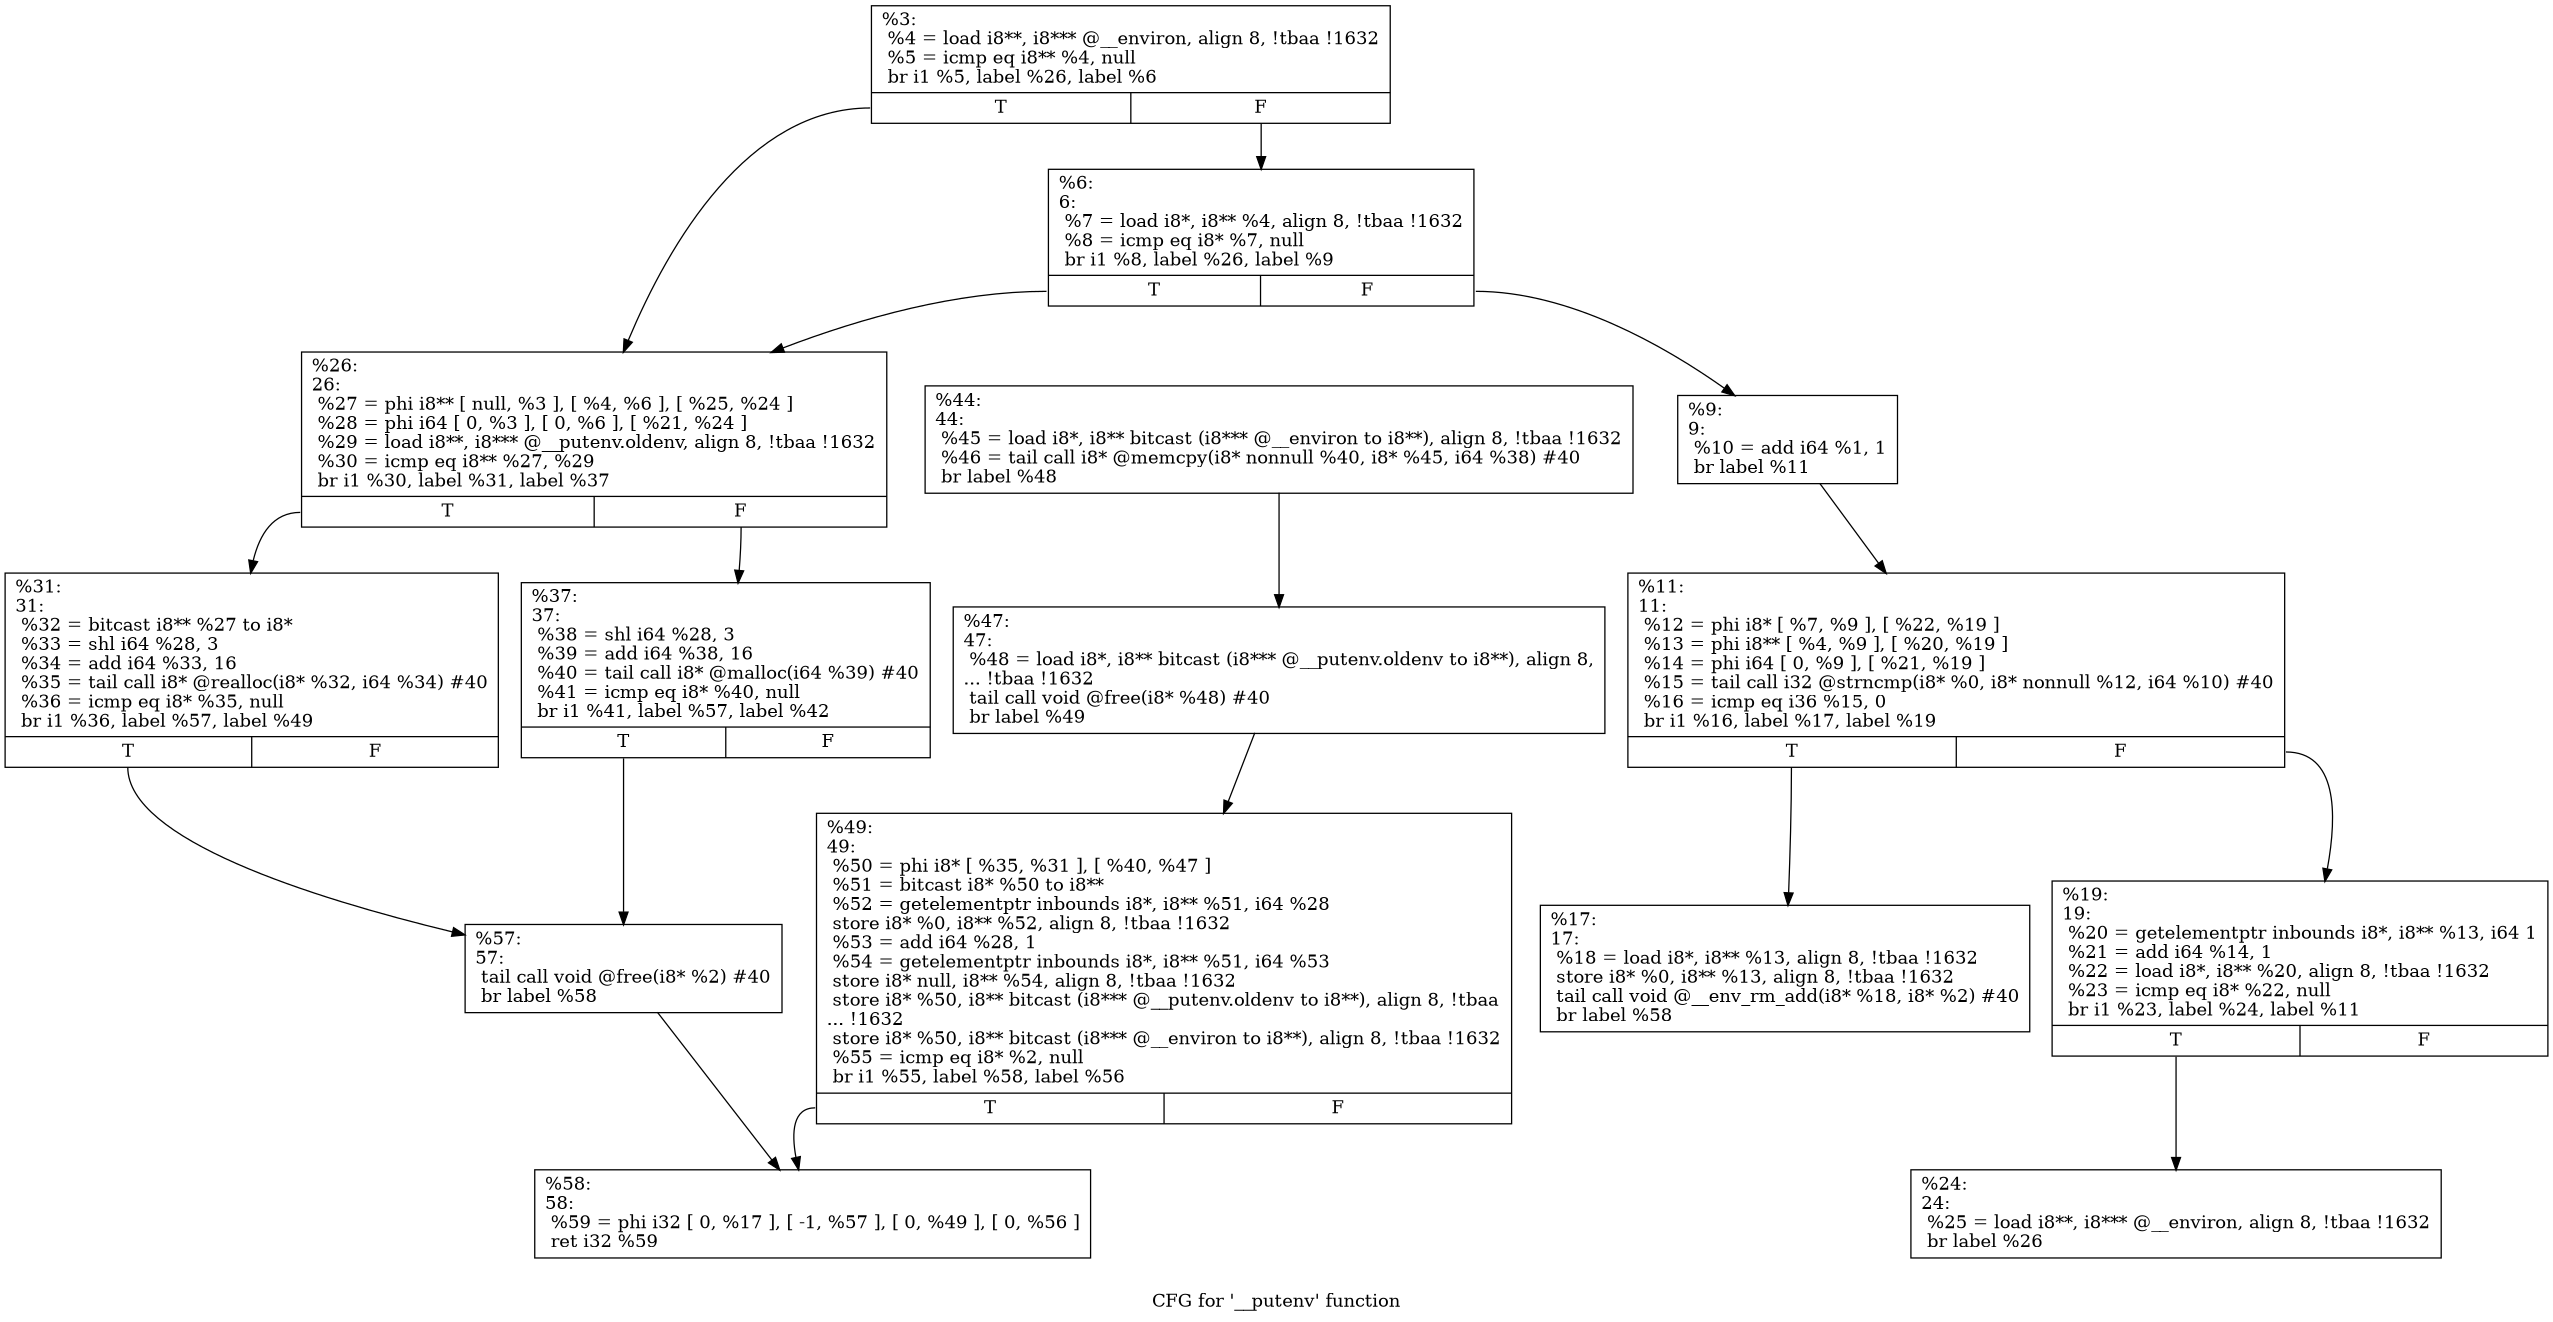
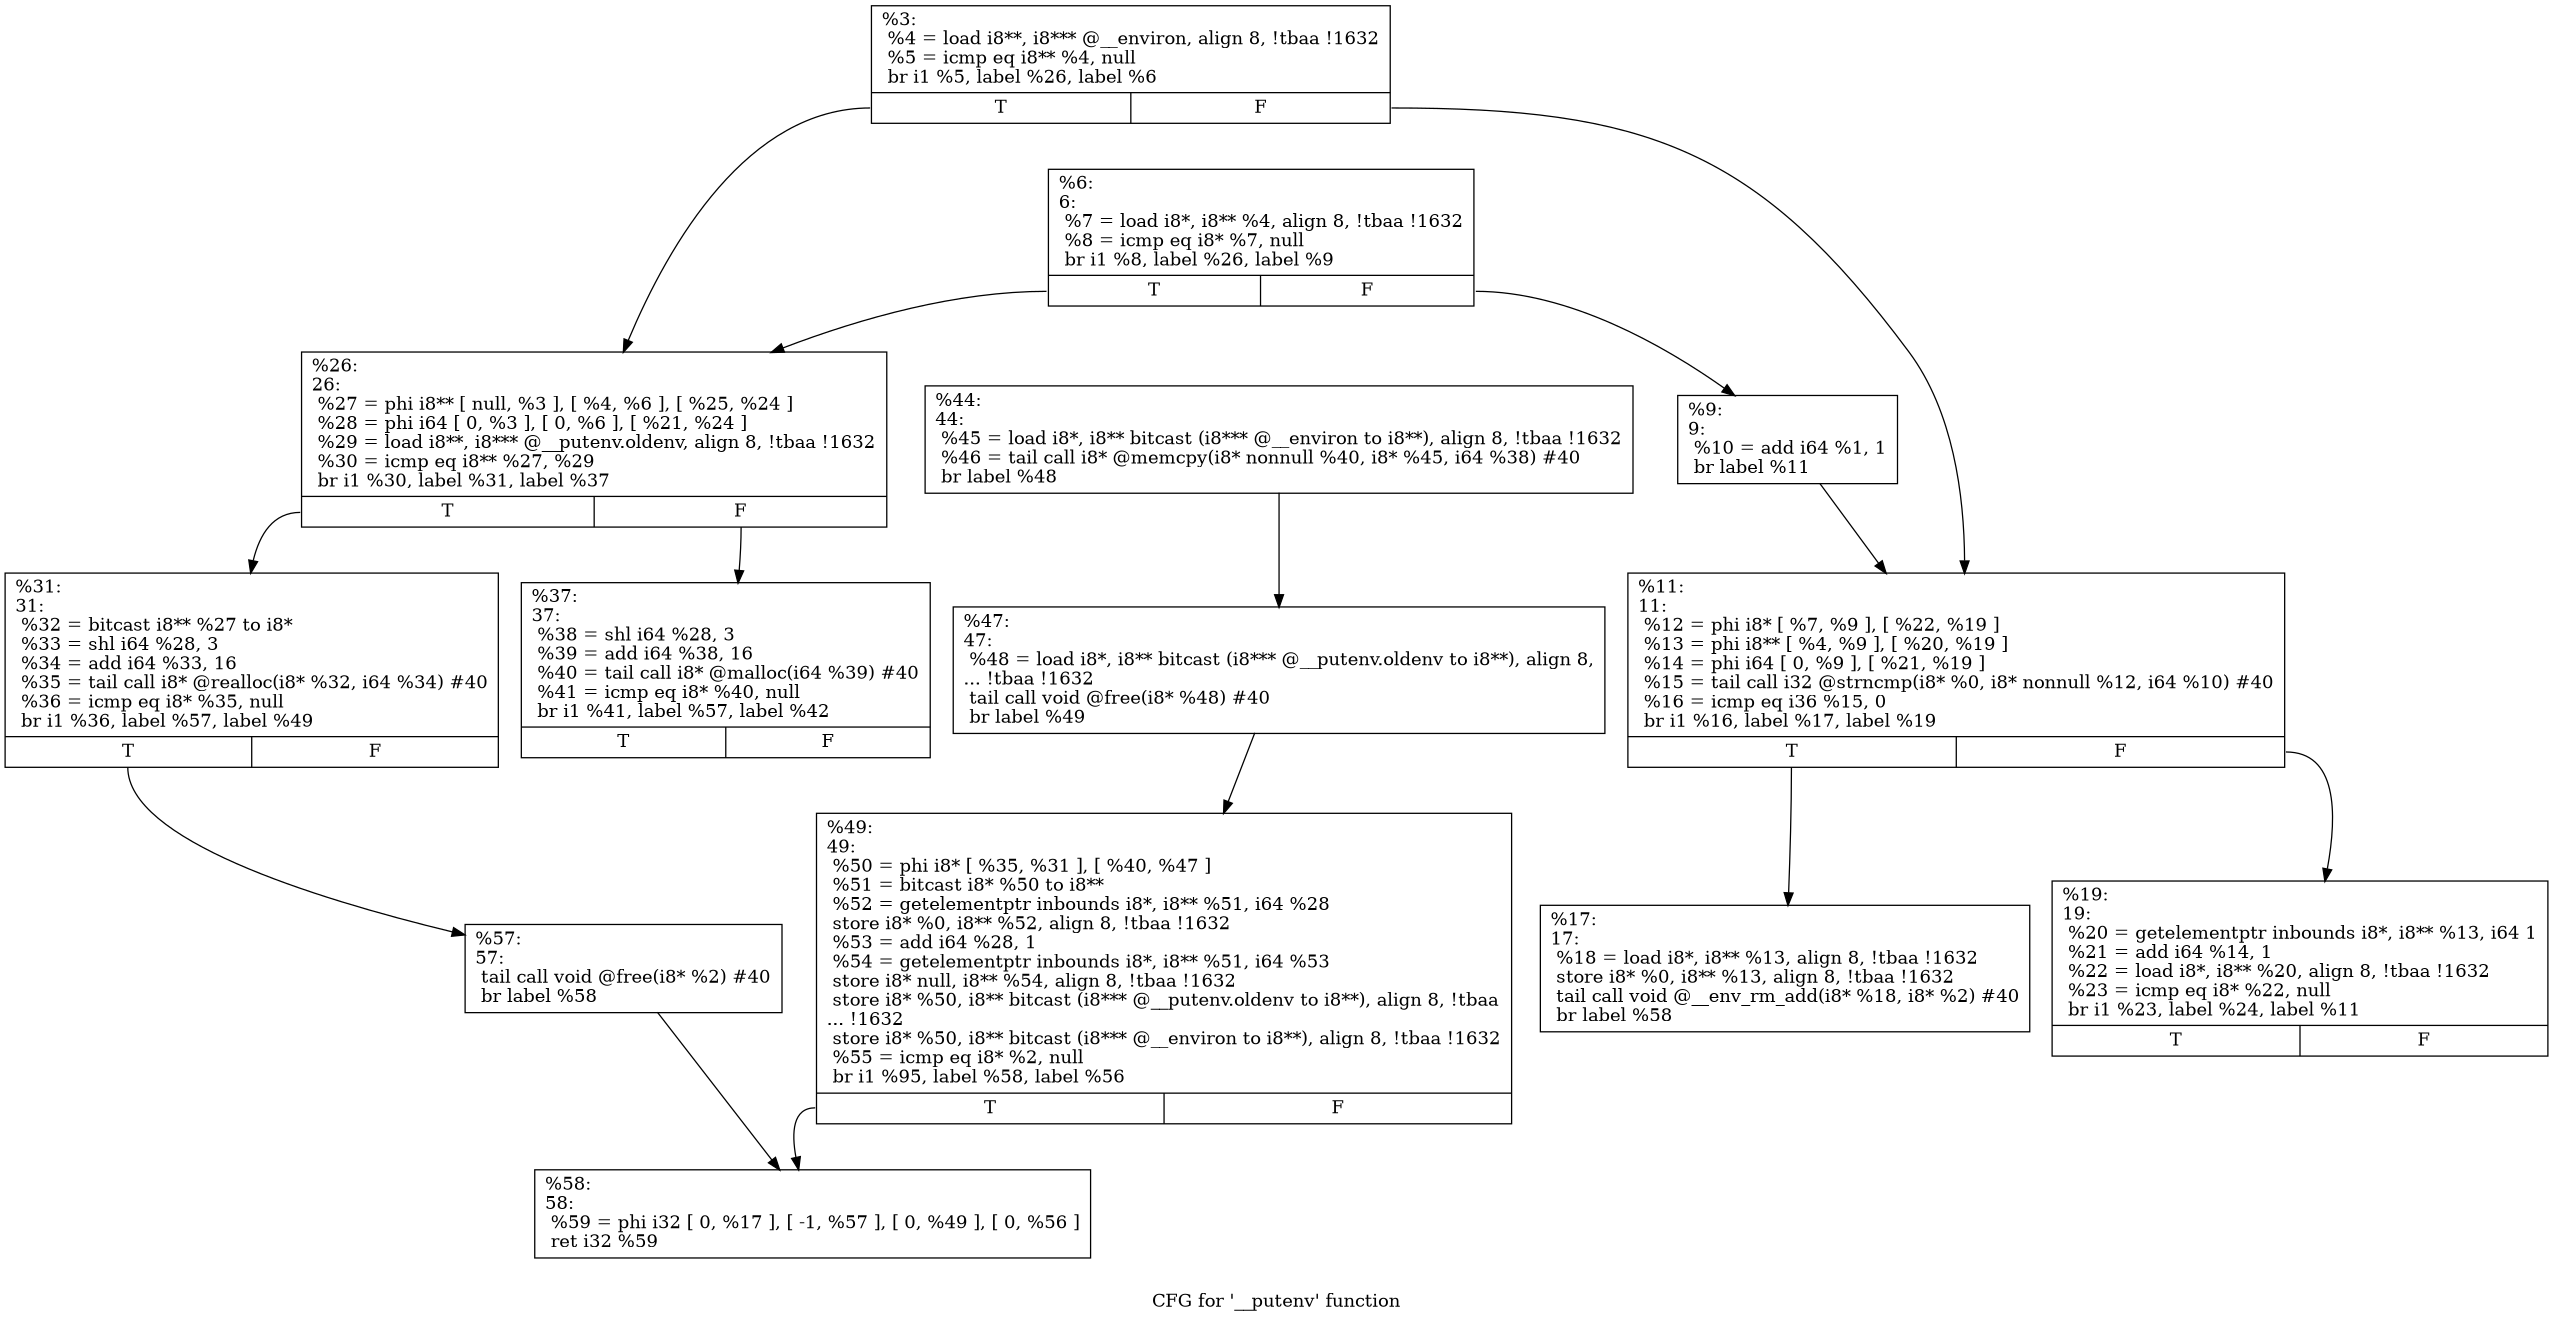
edge "%3:" -> "%6:": now "%3:" -> "%11:"
edge "%37:" -> "%57:": removed
node "%49:": text "br i1 %55, label %58, label %56" -> "br i1 %95, label %58, label %56"
node "%24:": removed
